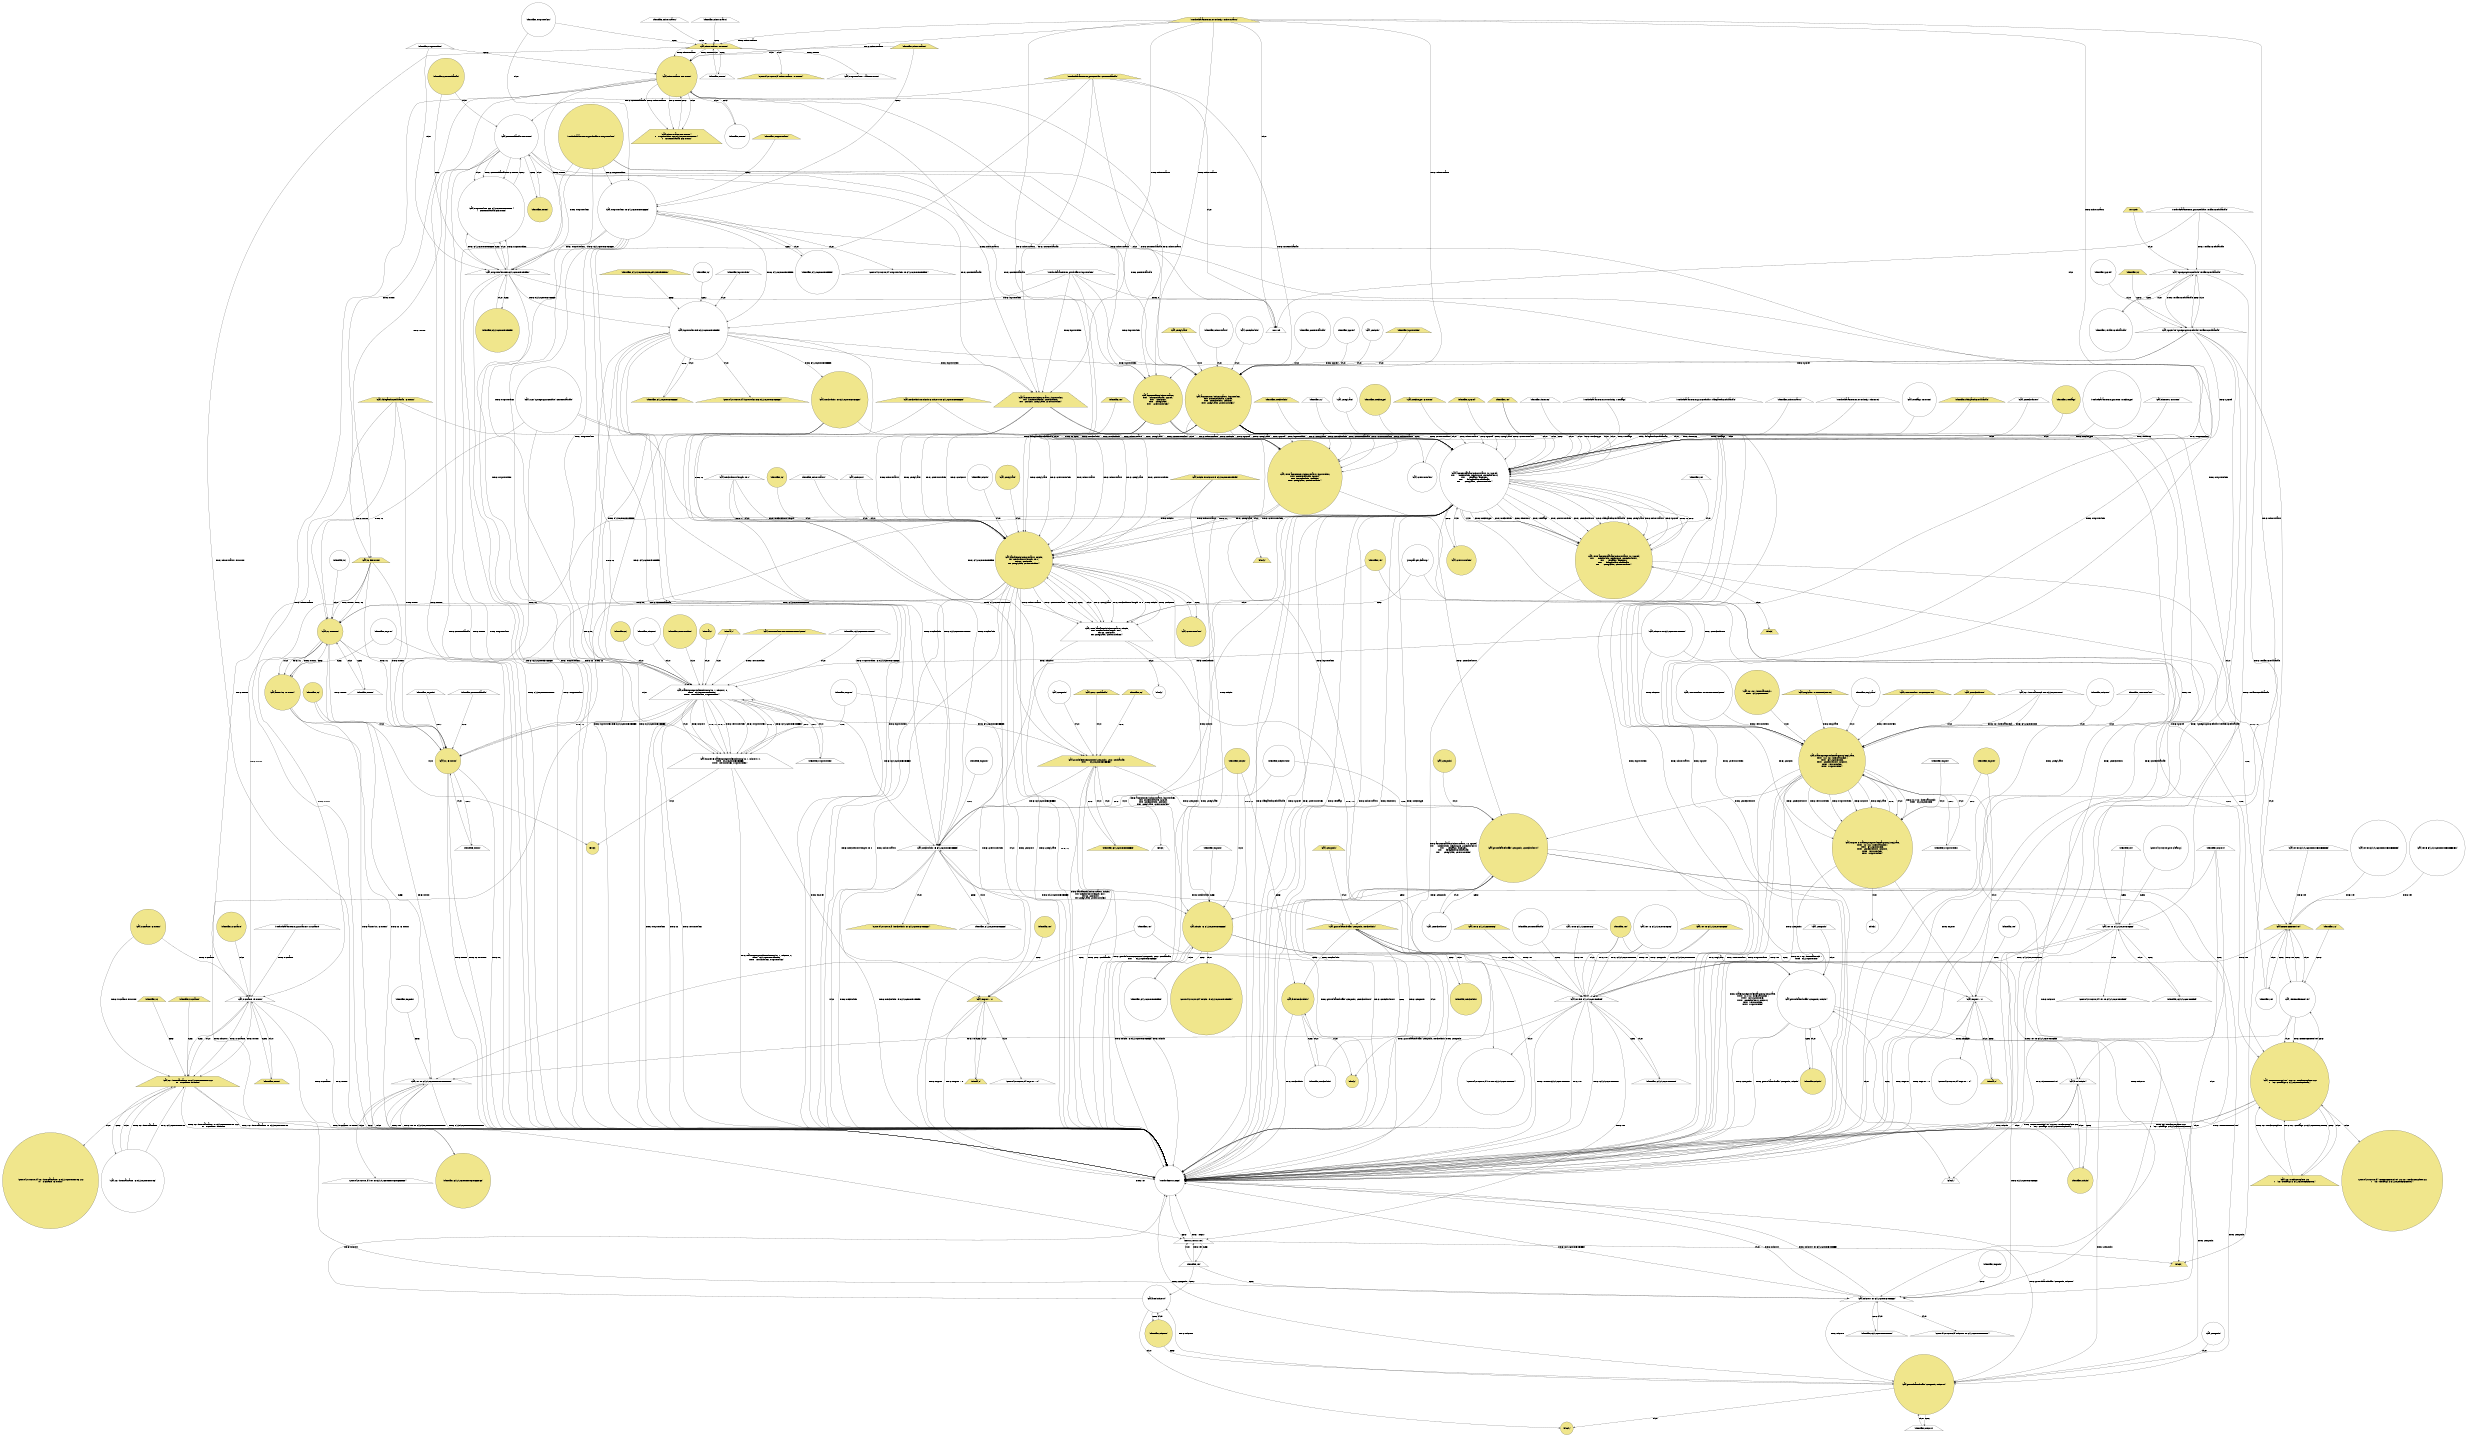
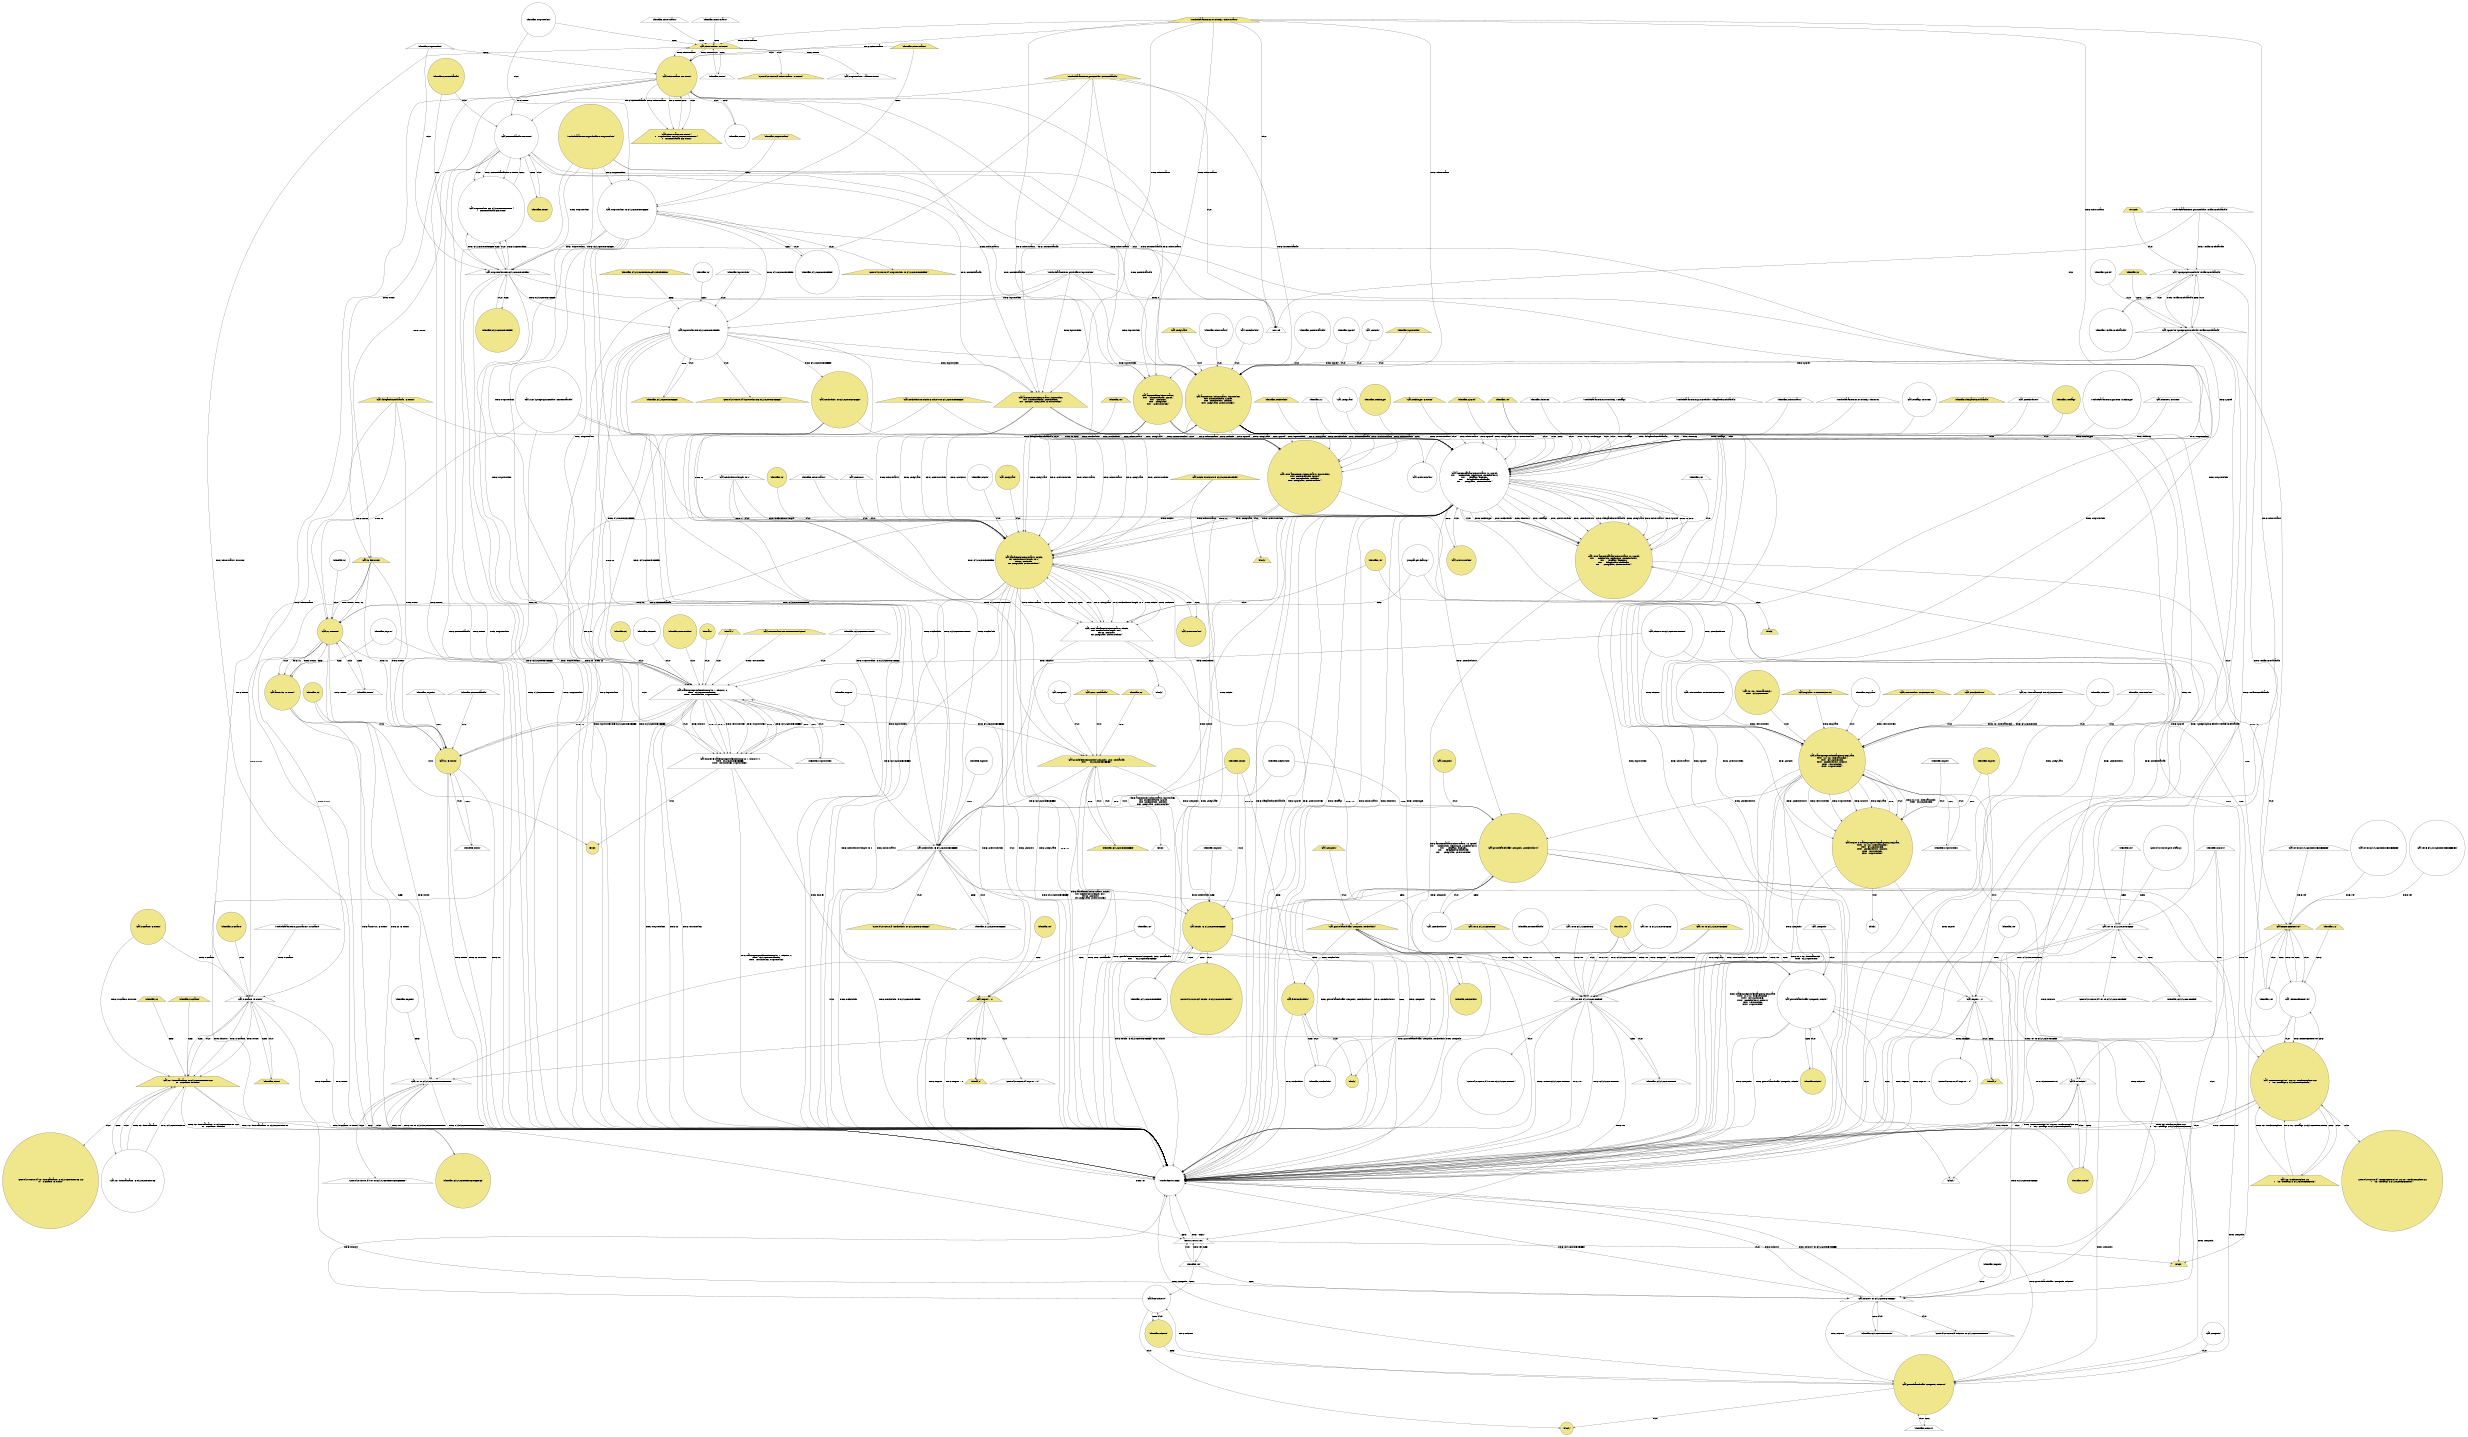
edge "(Call,minor_status == NULL)" -> "(Call,output_token == GSS_C_NO_BUFFER)": now "(Call,minor_status == NULL)" -> "(Call,context_handle == NULL)"
node "(ControlStructure,if (output_token != GSS_C_NO_BUFFER))": fillcolor white -> khaki
edge "(MethodParameterIn,gss_buffer_t input_token)" -> "(ControlStructure,if (ret == GSS_S_COMPLETE))": now "(MethodParameterIn,gss_buffer_t input_token)" -> "(MethodReturn,RET)"
